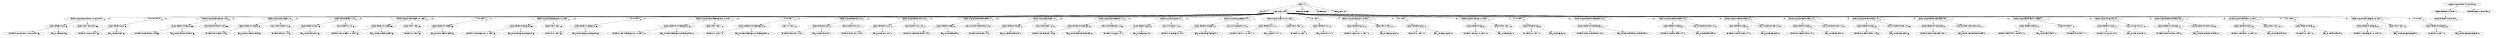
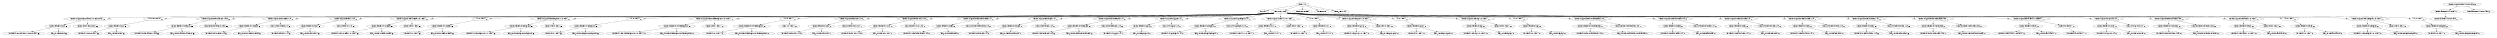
node "(LITERAL,true,boolean useDefaultExcludes = true)": added
